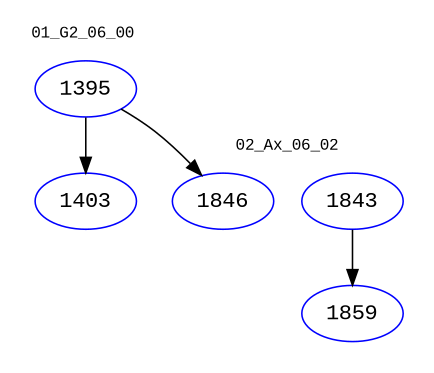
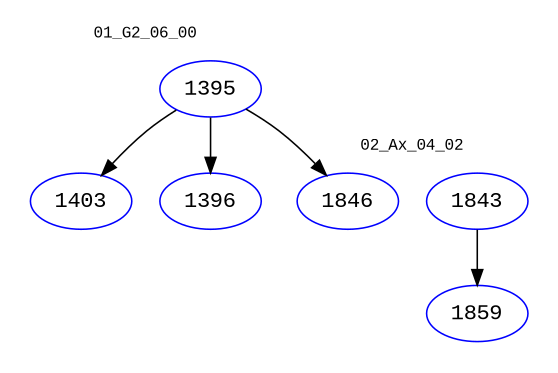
cluster "02_Ax_06_02": label "02_Ax_06_02" -> "02_Ax_04_02"
node "1396": added
